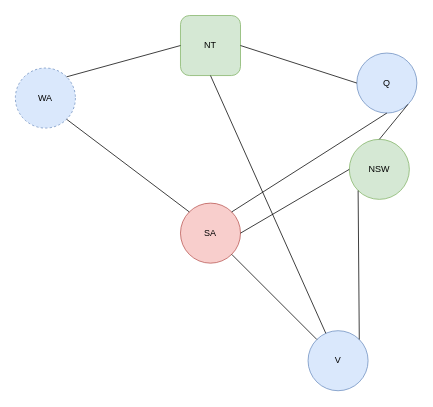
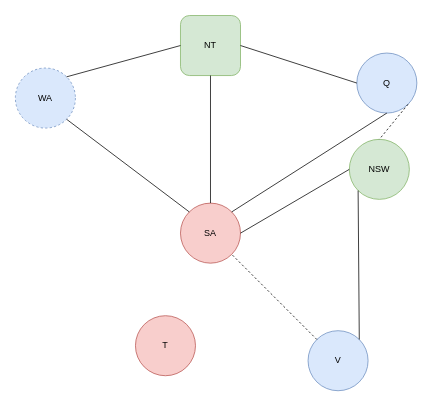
edge "Q" -- "NSW": style solid -> dashed
edge "NT" -- "V": now "NT" -- "SA"
edge "SA" -- "V": style solid -> dashed
node "T": added
